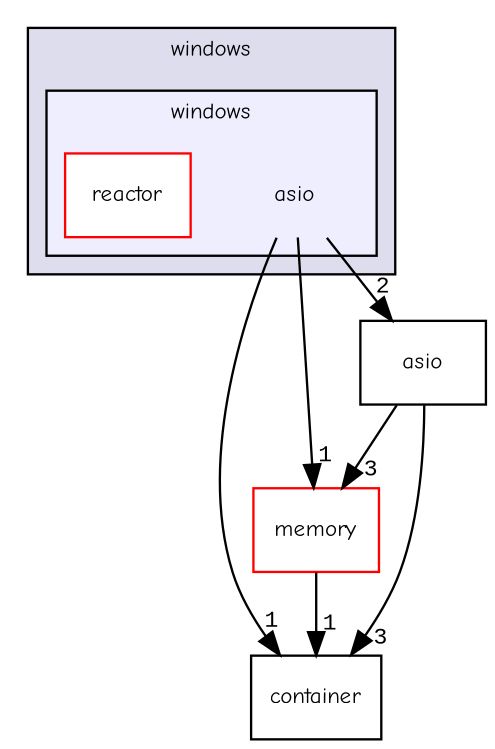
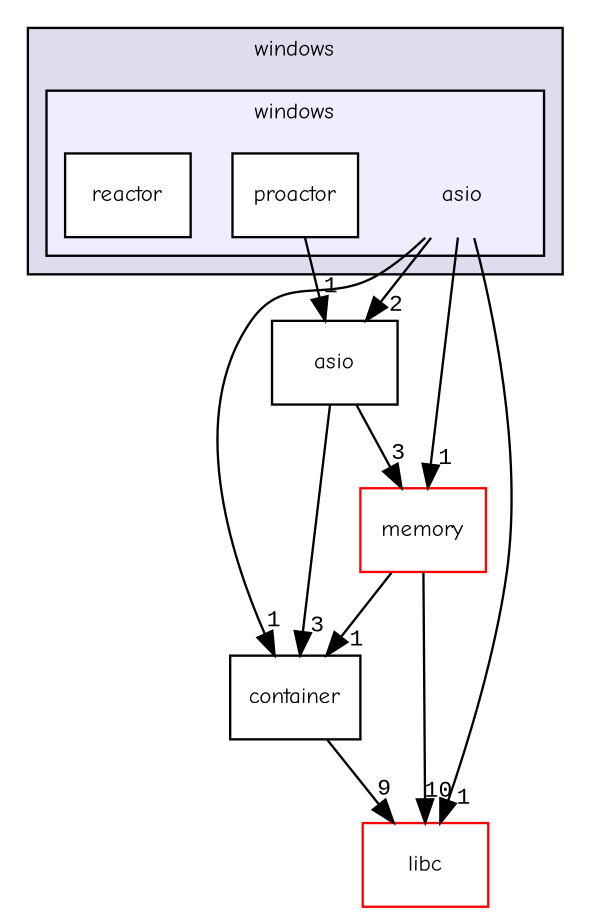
node "reactor": color red -> black
node "proactor": added
node "libc": added
